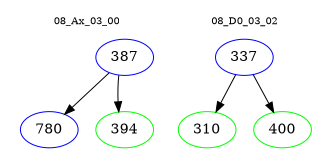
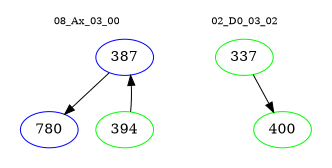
cluster "08_D0_03_02": label "08_D0_03_02" -> "02_D0_03_02"
node "337": color blue -> green
edge "387" -> "394": reversed
node "310": removed
